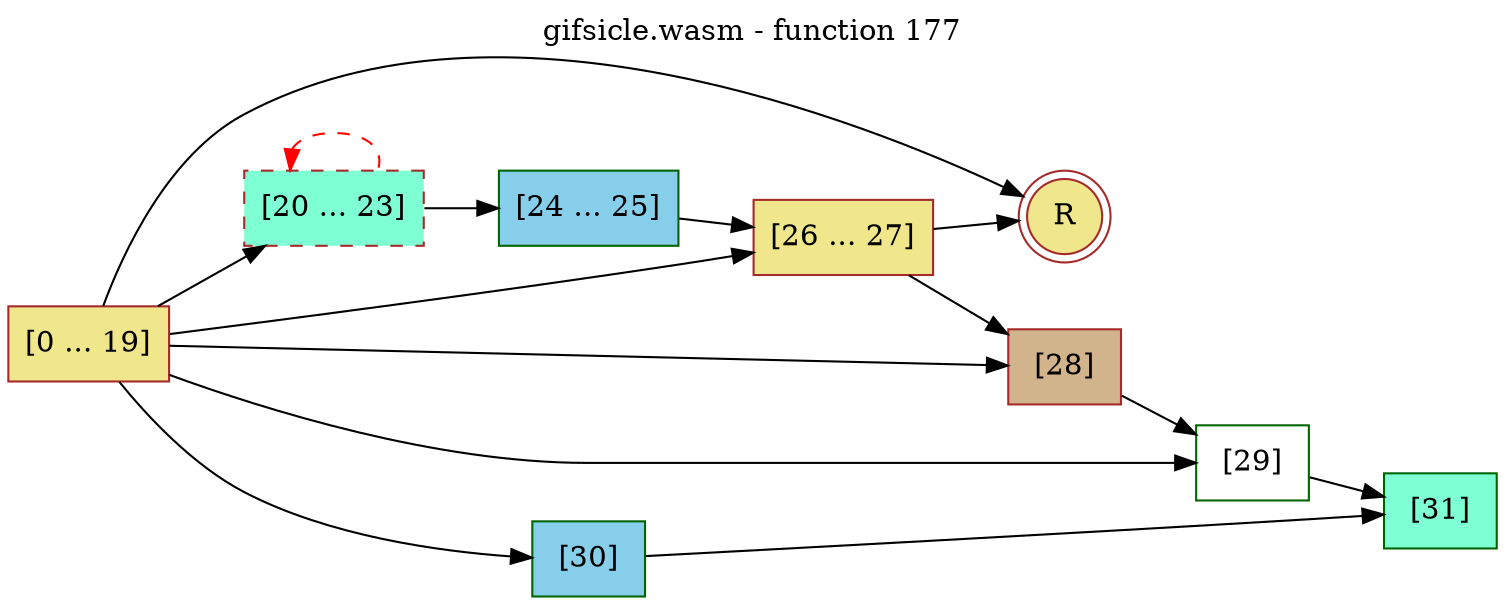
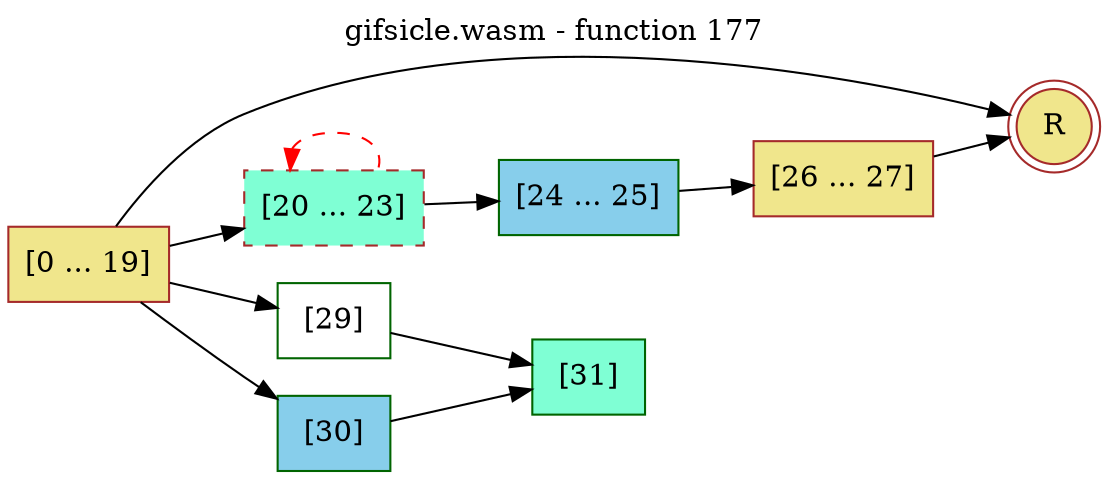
edge "[0 ... 19]" -> "[26 ... 27]": removed
node "[28]": removed
